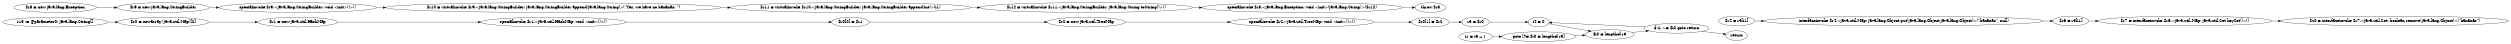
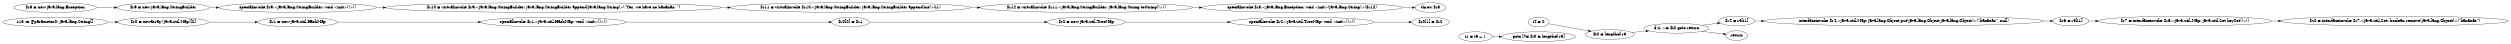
node "r3 = $r0": removed
edge "if i1 >= $i0 goto return" -> "i4 = 0": now "if i1 >= $i0 goto return" -> "$r4 = r3[i1]"
edge "goto [?= $i0 = lengthof r3]" -> "$i0 = lengthof r3": removed
